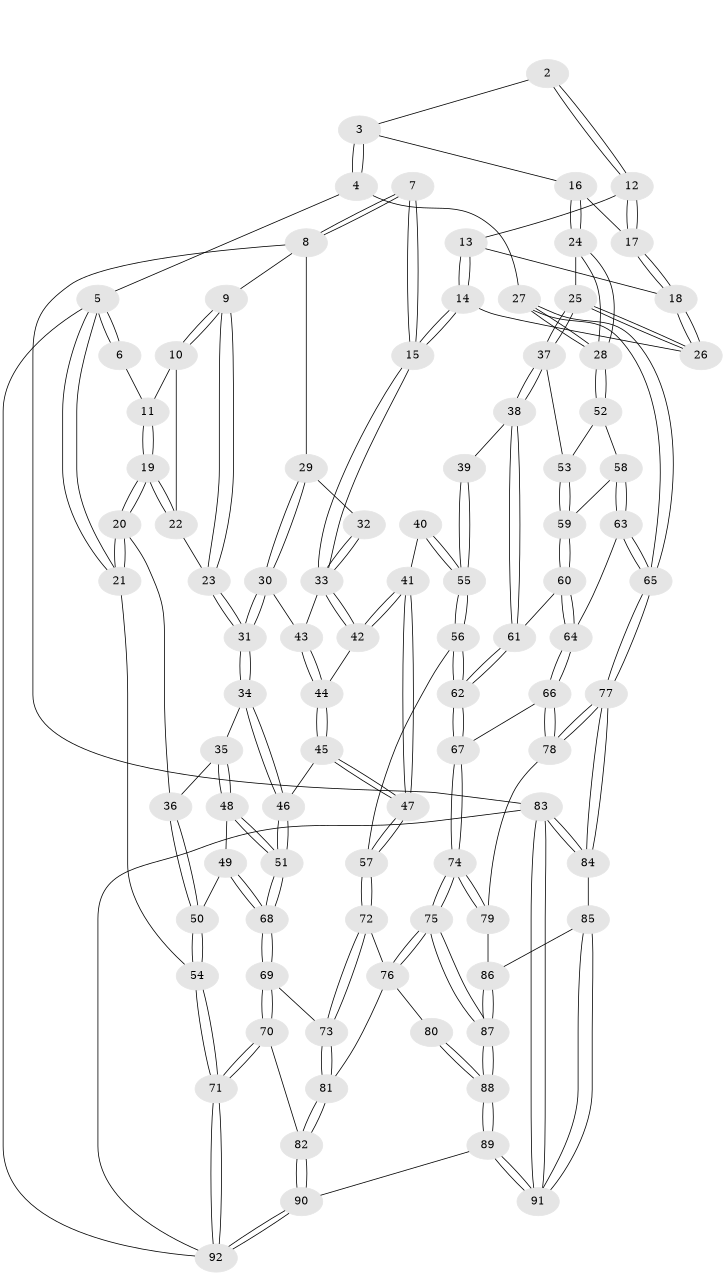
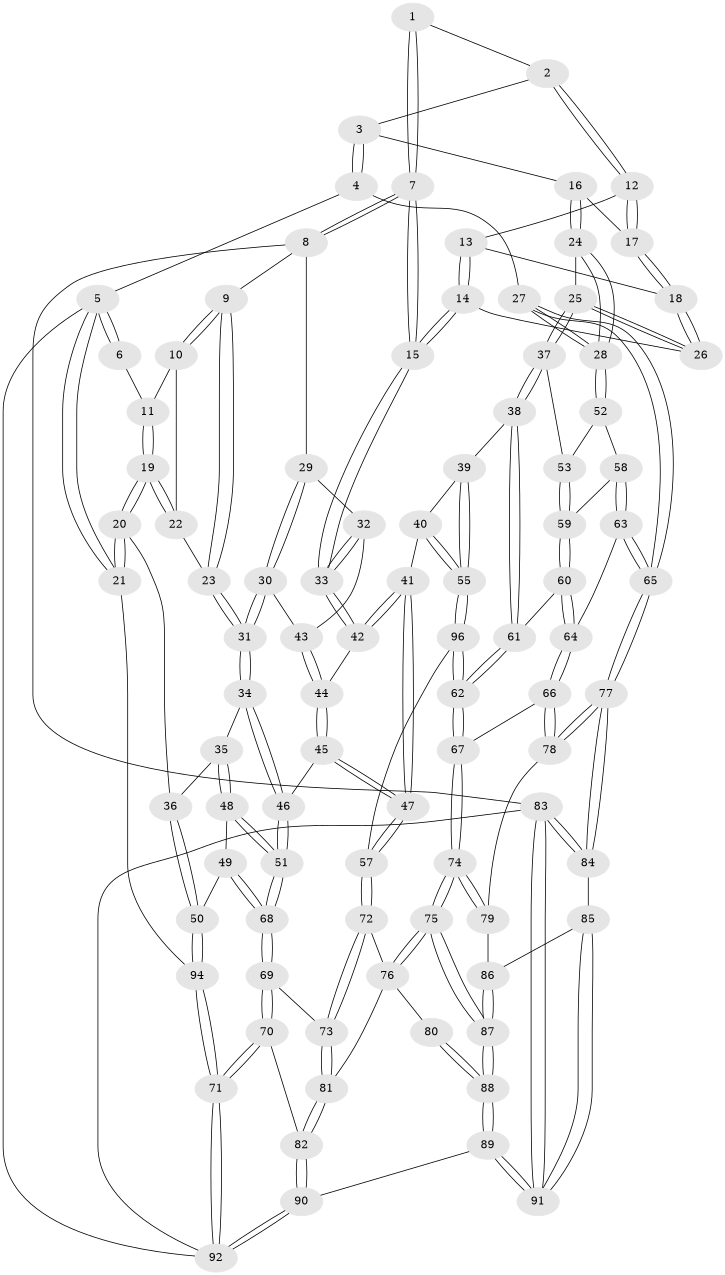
node "1": added
edge "39" -- "40": added
edge "33" -- "43": now "32" -- "43"
node "56": label "56" -> "96"
node "54": label "54" -> "94"
